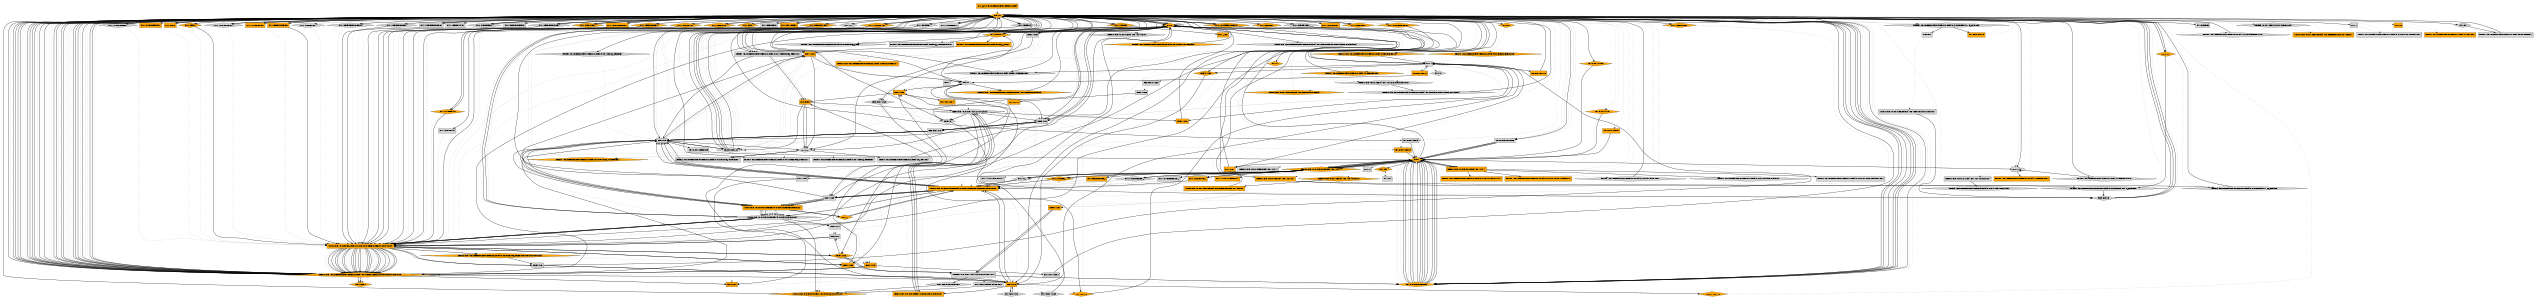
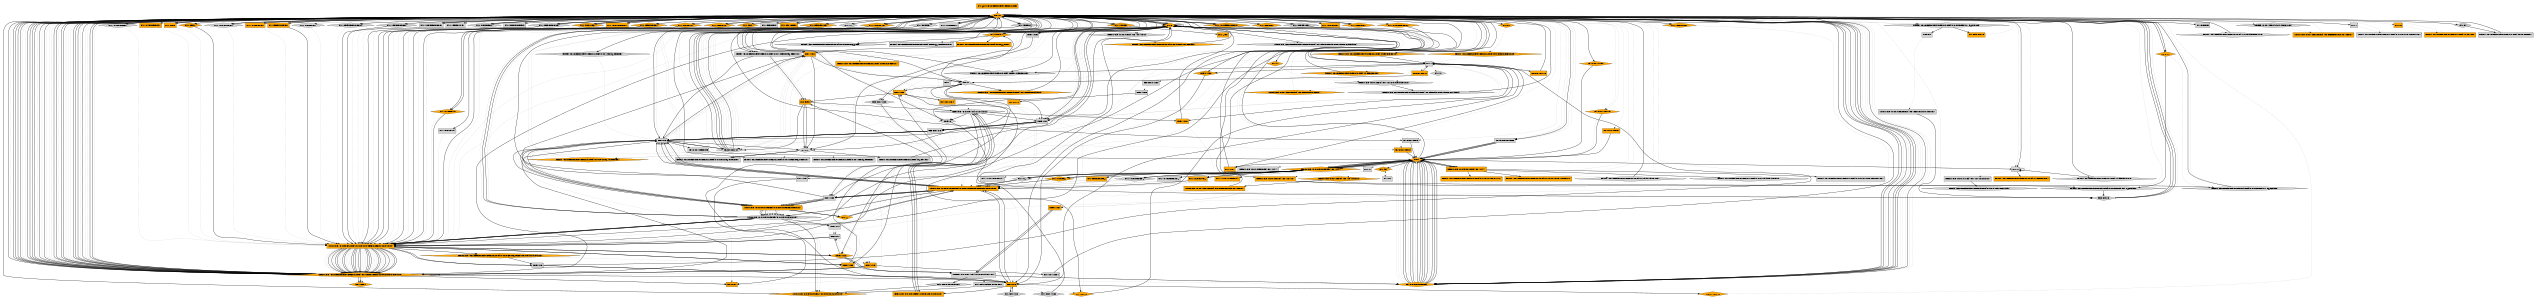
node "new java.awt.Arial": label "new java.awt.Arial" -> "new java.awt.Cursor"
